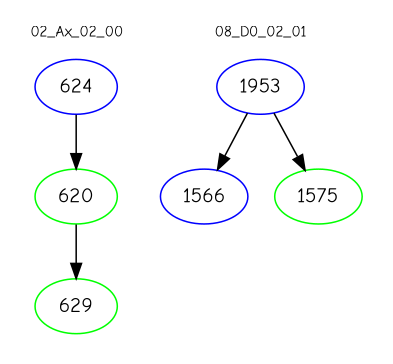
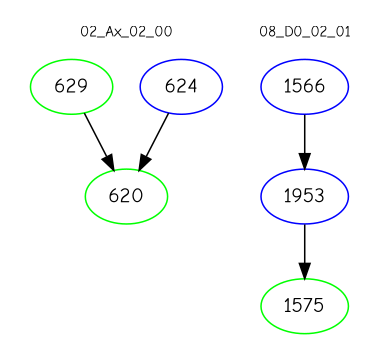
edge "1953" -> "1566": reversed
edge "620" -> "629": reversed
